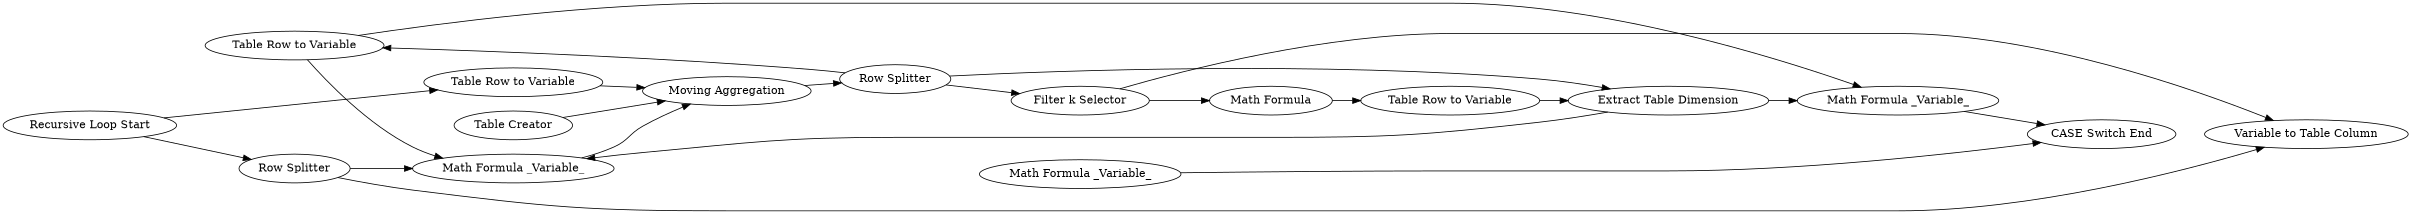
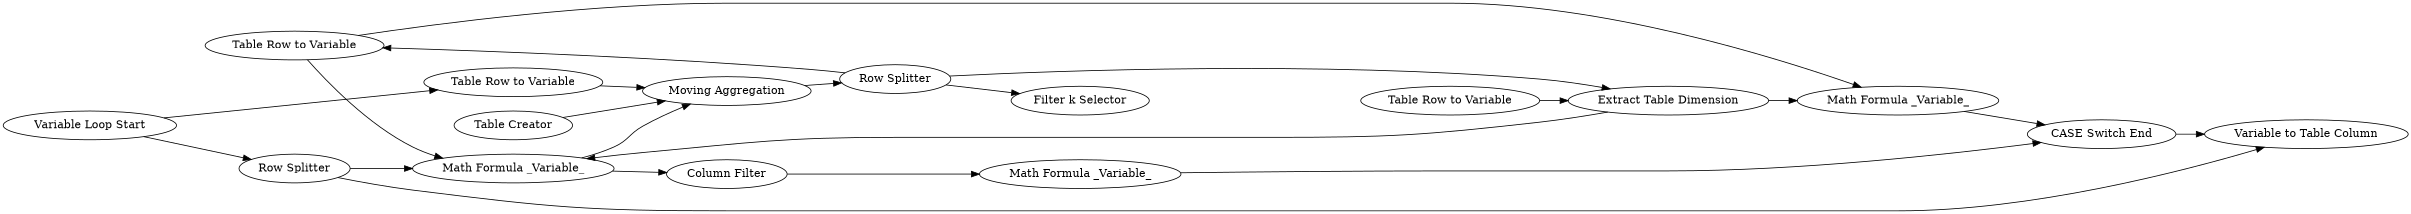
edge "Filter k Selector" -> "Variable to Table Column": now "CASE Switch End" -> "Variable to Table Column"
node "Math Formula": removed
node "Recursive Loop Start": label "Recursive Loop Start" -> "Variable Loop Start"
node "Column Filter": added
